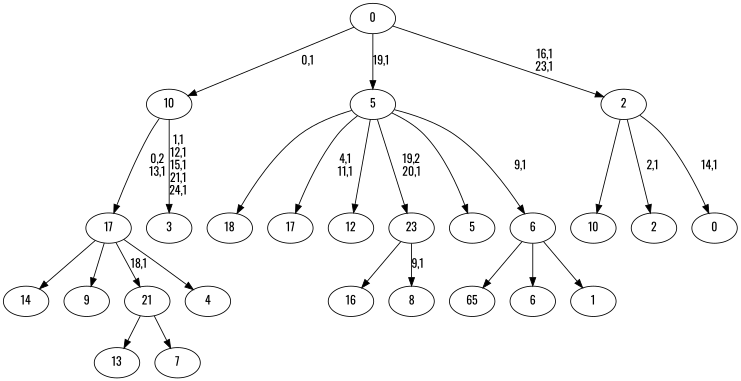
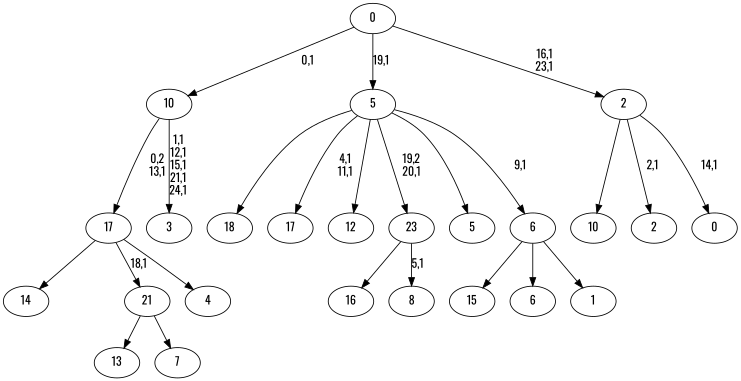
edge "23" -> "8": label "9,1" -> "5,1"
node "9": removed
node "65": label "65" -> "15"
